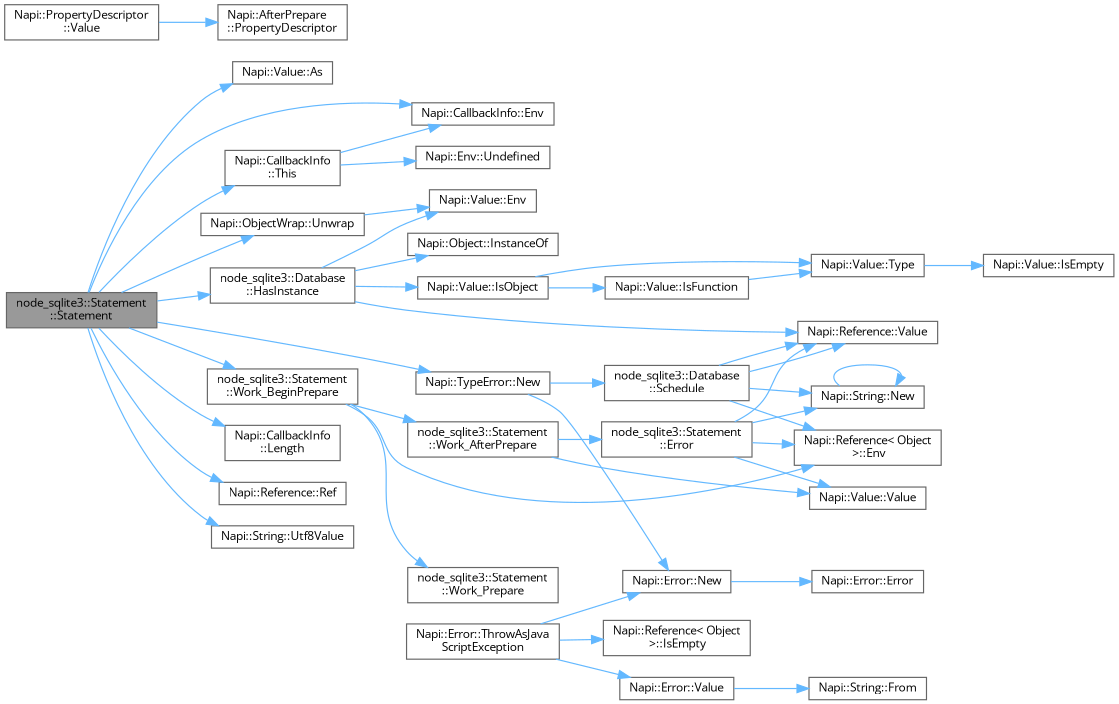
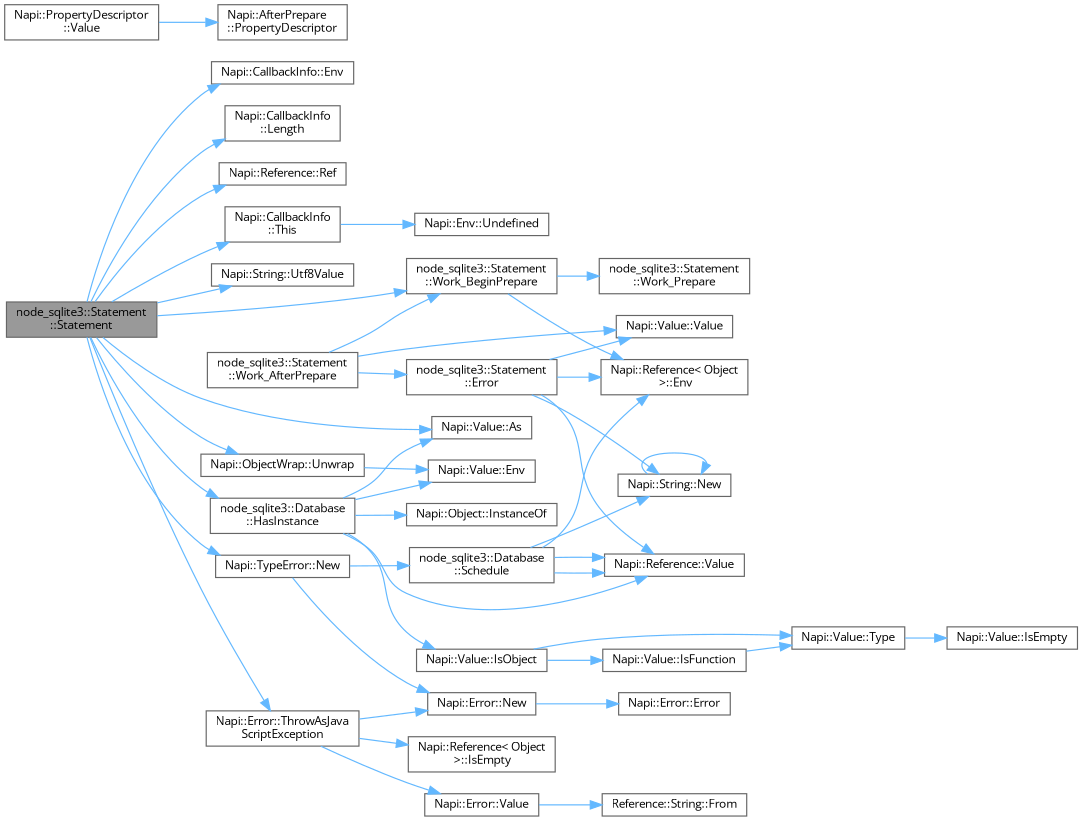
edge "Napi::CallbackInfo ::This" -> "Napi::CallbackInfo::Env": removed
edge "node_sqlite3::Statement ::Work_BeginPrepare" -> "node_sqlite3::Statement ::Work_AfterPrepare": reversed
edge "node_sqlite3::Database ::HasInstance" -> "Napi::Value::As": added
edge "node_sqlite3::Statement ::Statement" -> "Napi::Error::ThrowAsJava ScriptException": added
node "Napi::String::From": label "Napi::String::From" -> "Reference::String::From"
